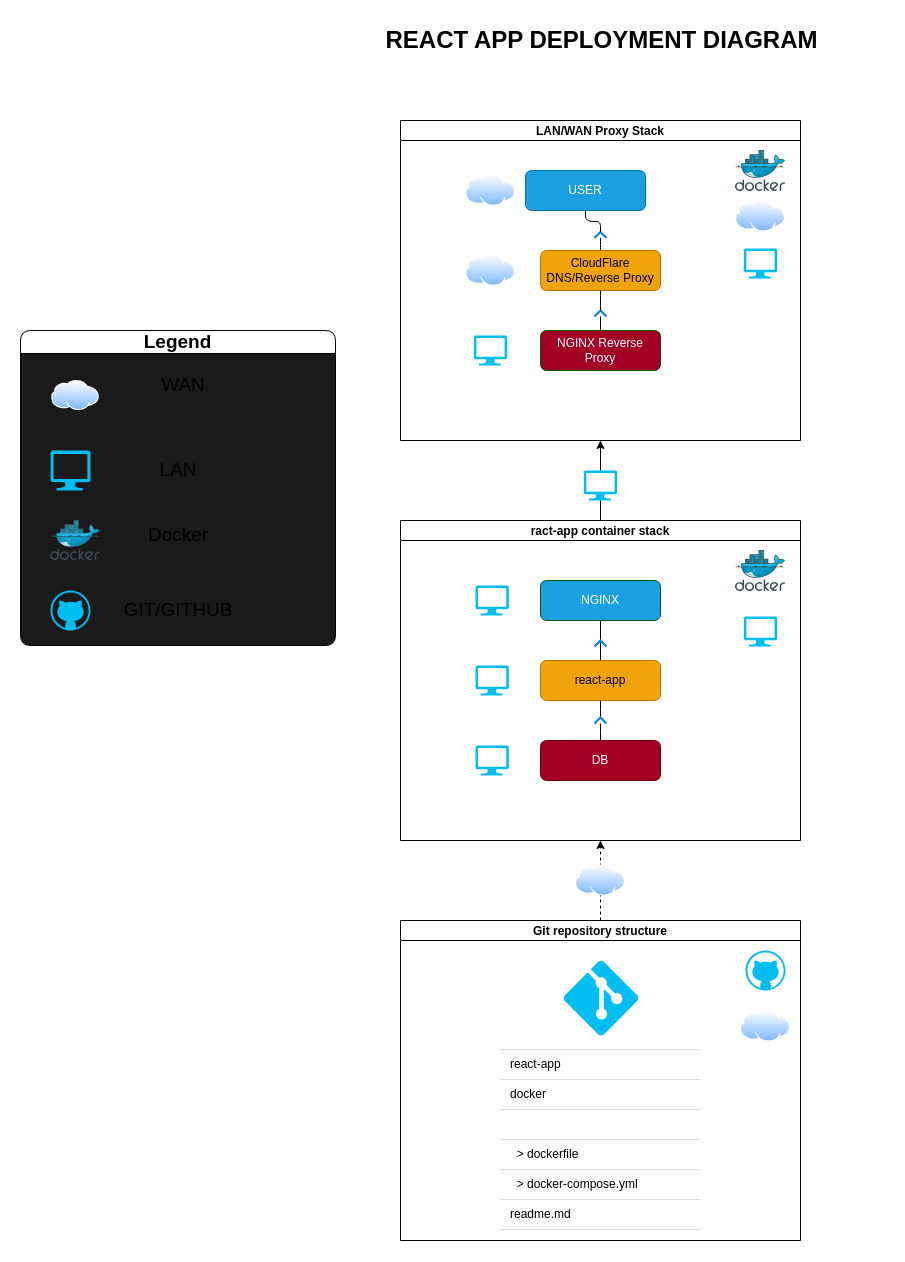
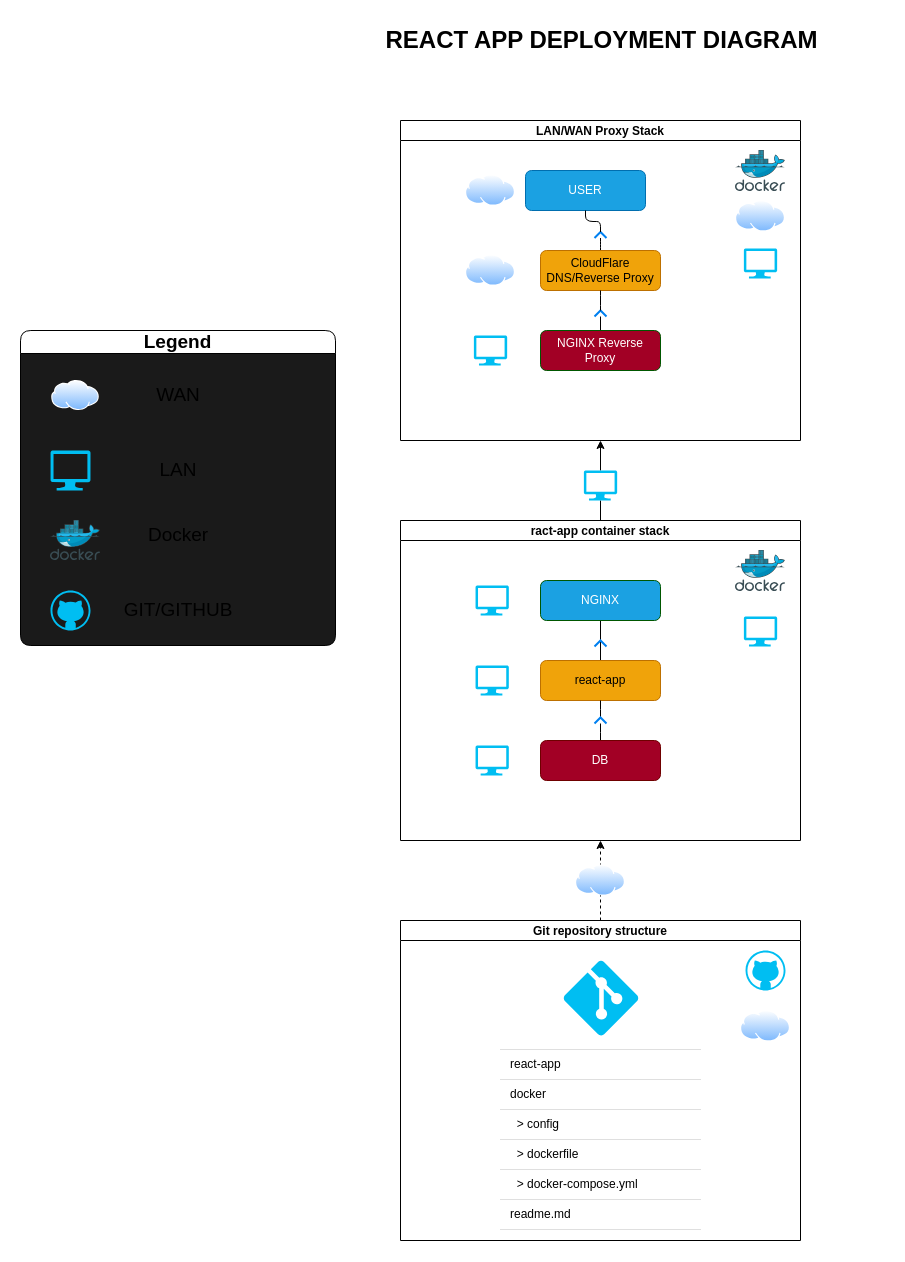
node "WAN": moved (183, 386) -> (178, 396)
node "> config": added
